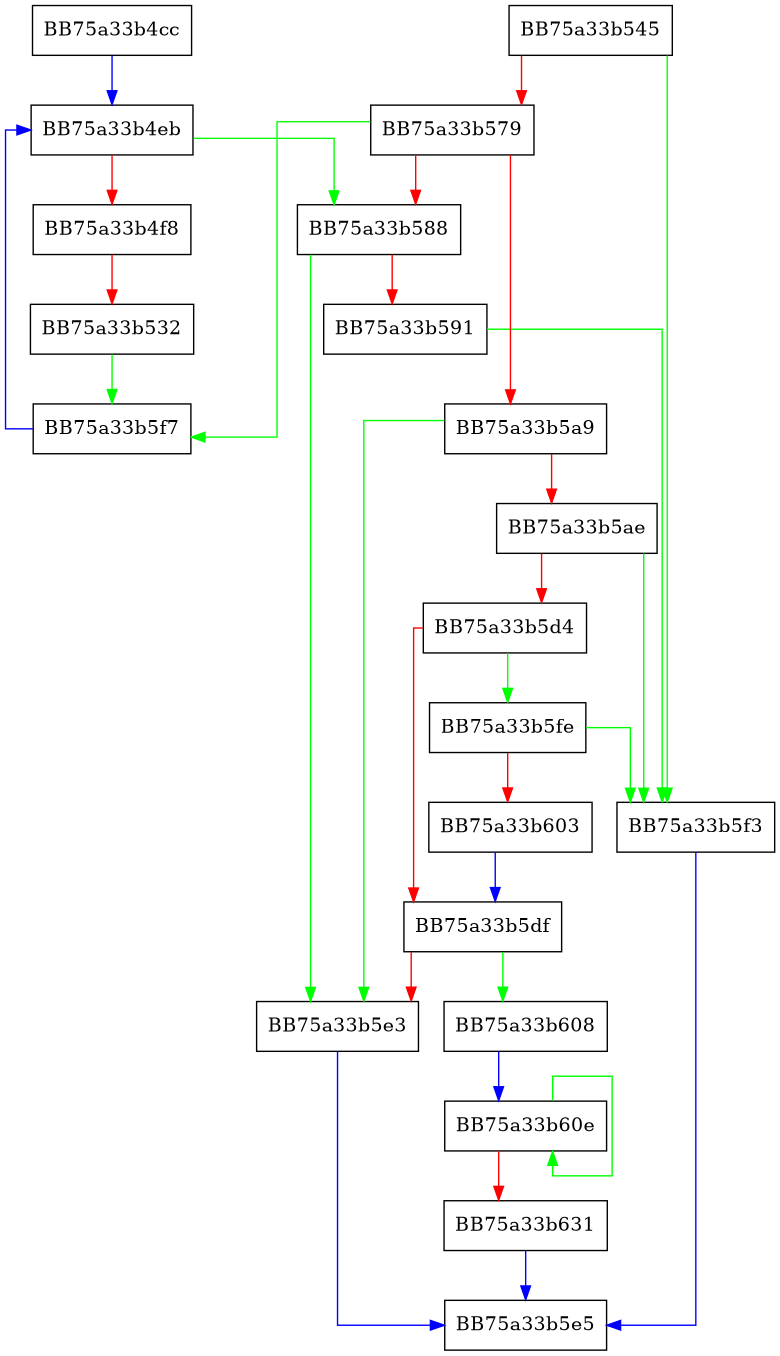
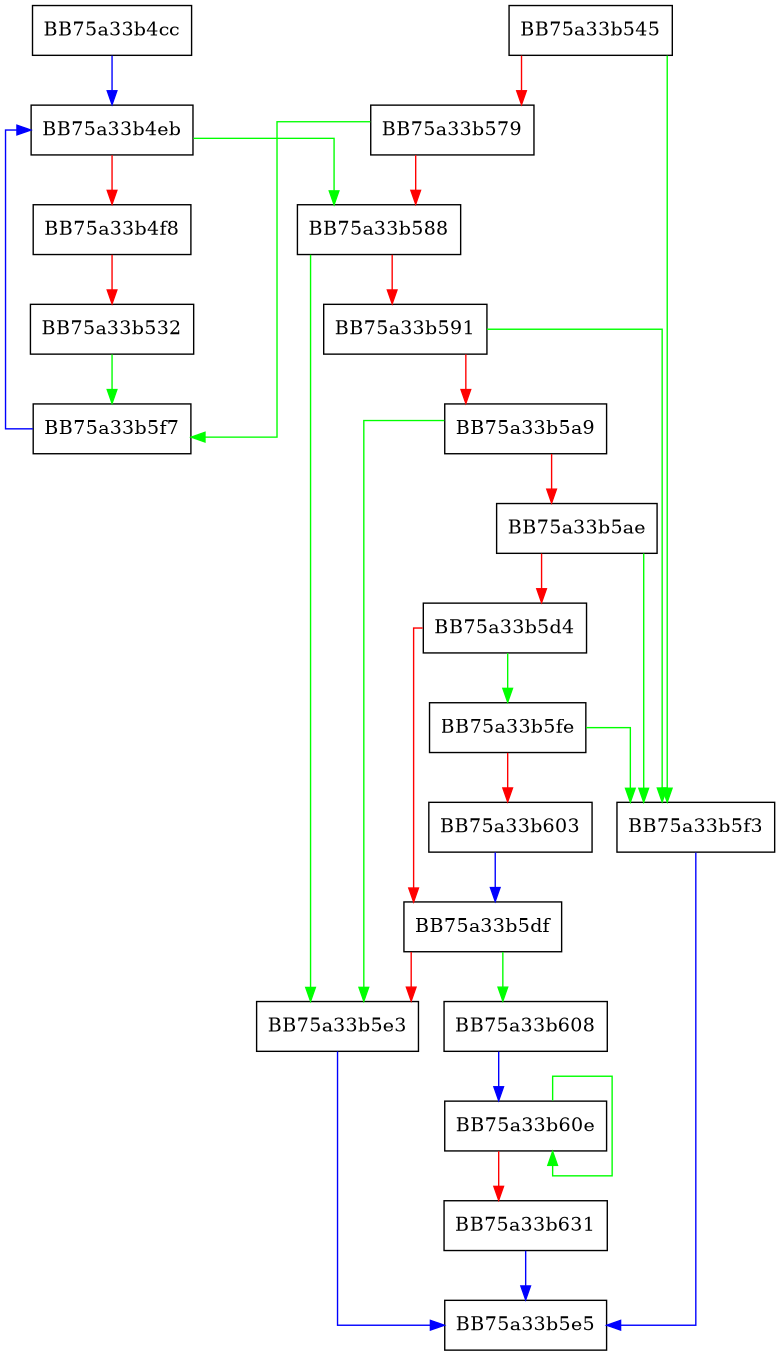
edge "BB75a33b579" -> "BB75a33b5a9": now "BB75a33b591" -> "BB75a33b5a9"
